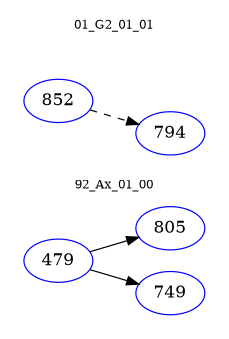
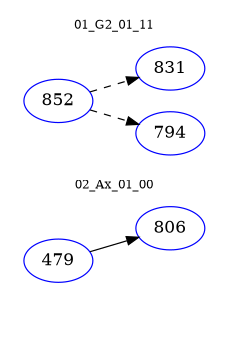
cluster "01_G2_01_01": label "01_G2_01_01" -> "01_G2_01_11"
node "831": added
cluster "92_Ax_01_00": label "92_Ax_01_00" -> "02_Ax_01_00"
node "805": label "805" -> "806"
node "749": removed
